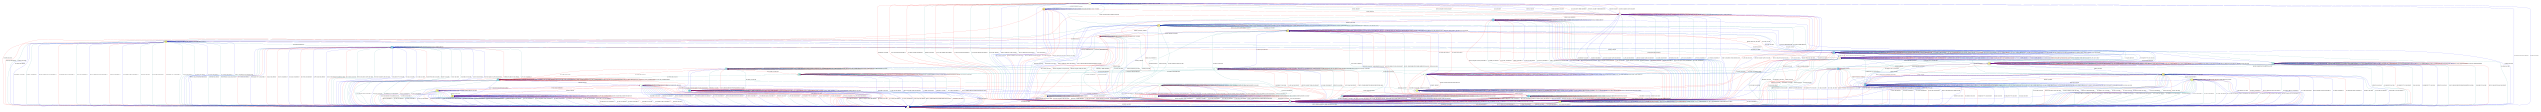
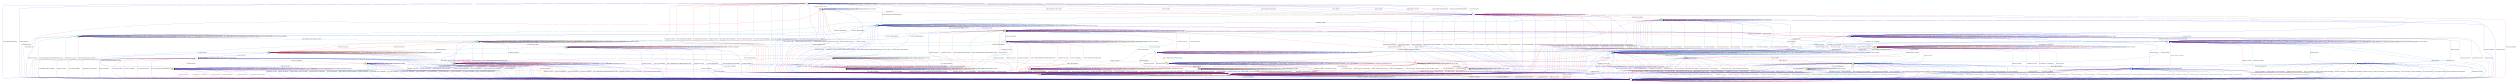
node "i": fillcolor khaki -> lightblue
edge "hh" -> "bb": now "hh" -> "l"
edge "k" -> "n": reversed
edge "ff" -> "h": removed, label "NEWKEYS / NO_RESP"
edge "ff" -> "f": label "CH_CLOSE / DISCONNECT" -> "CH_CLOSE / NOK"
